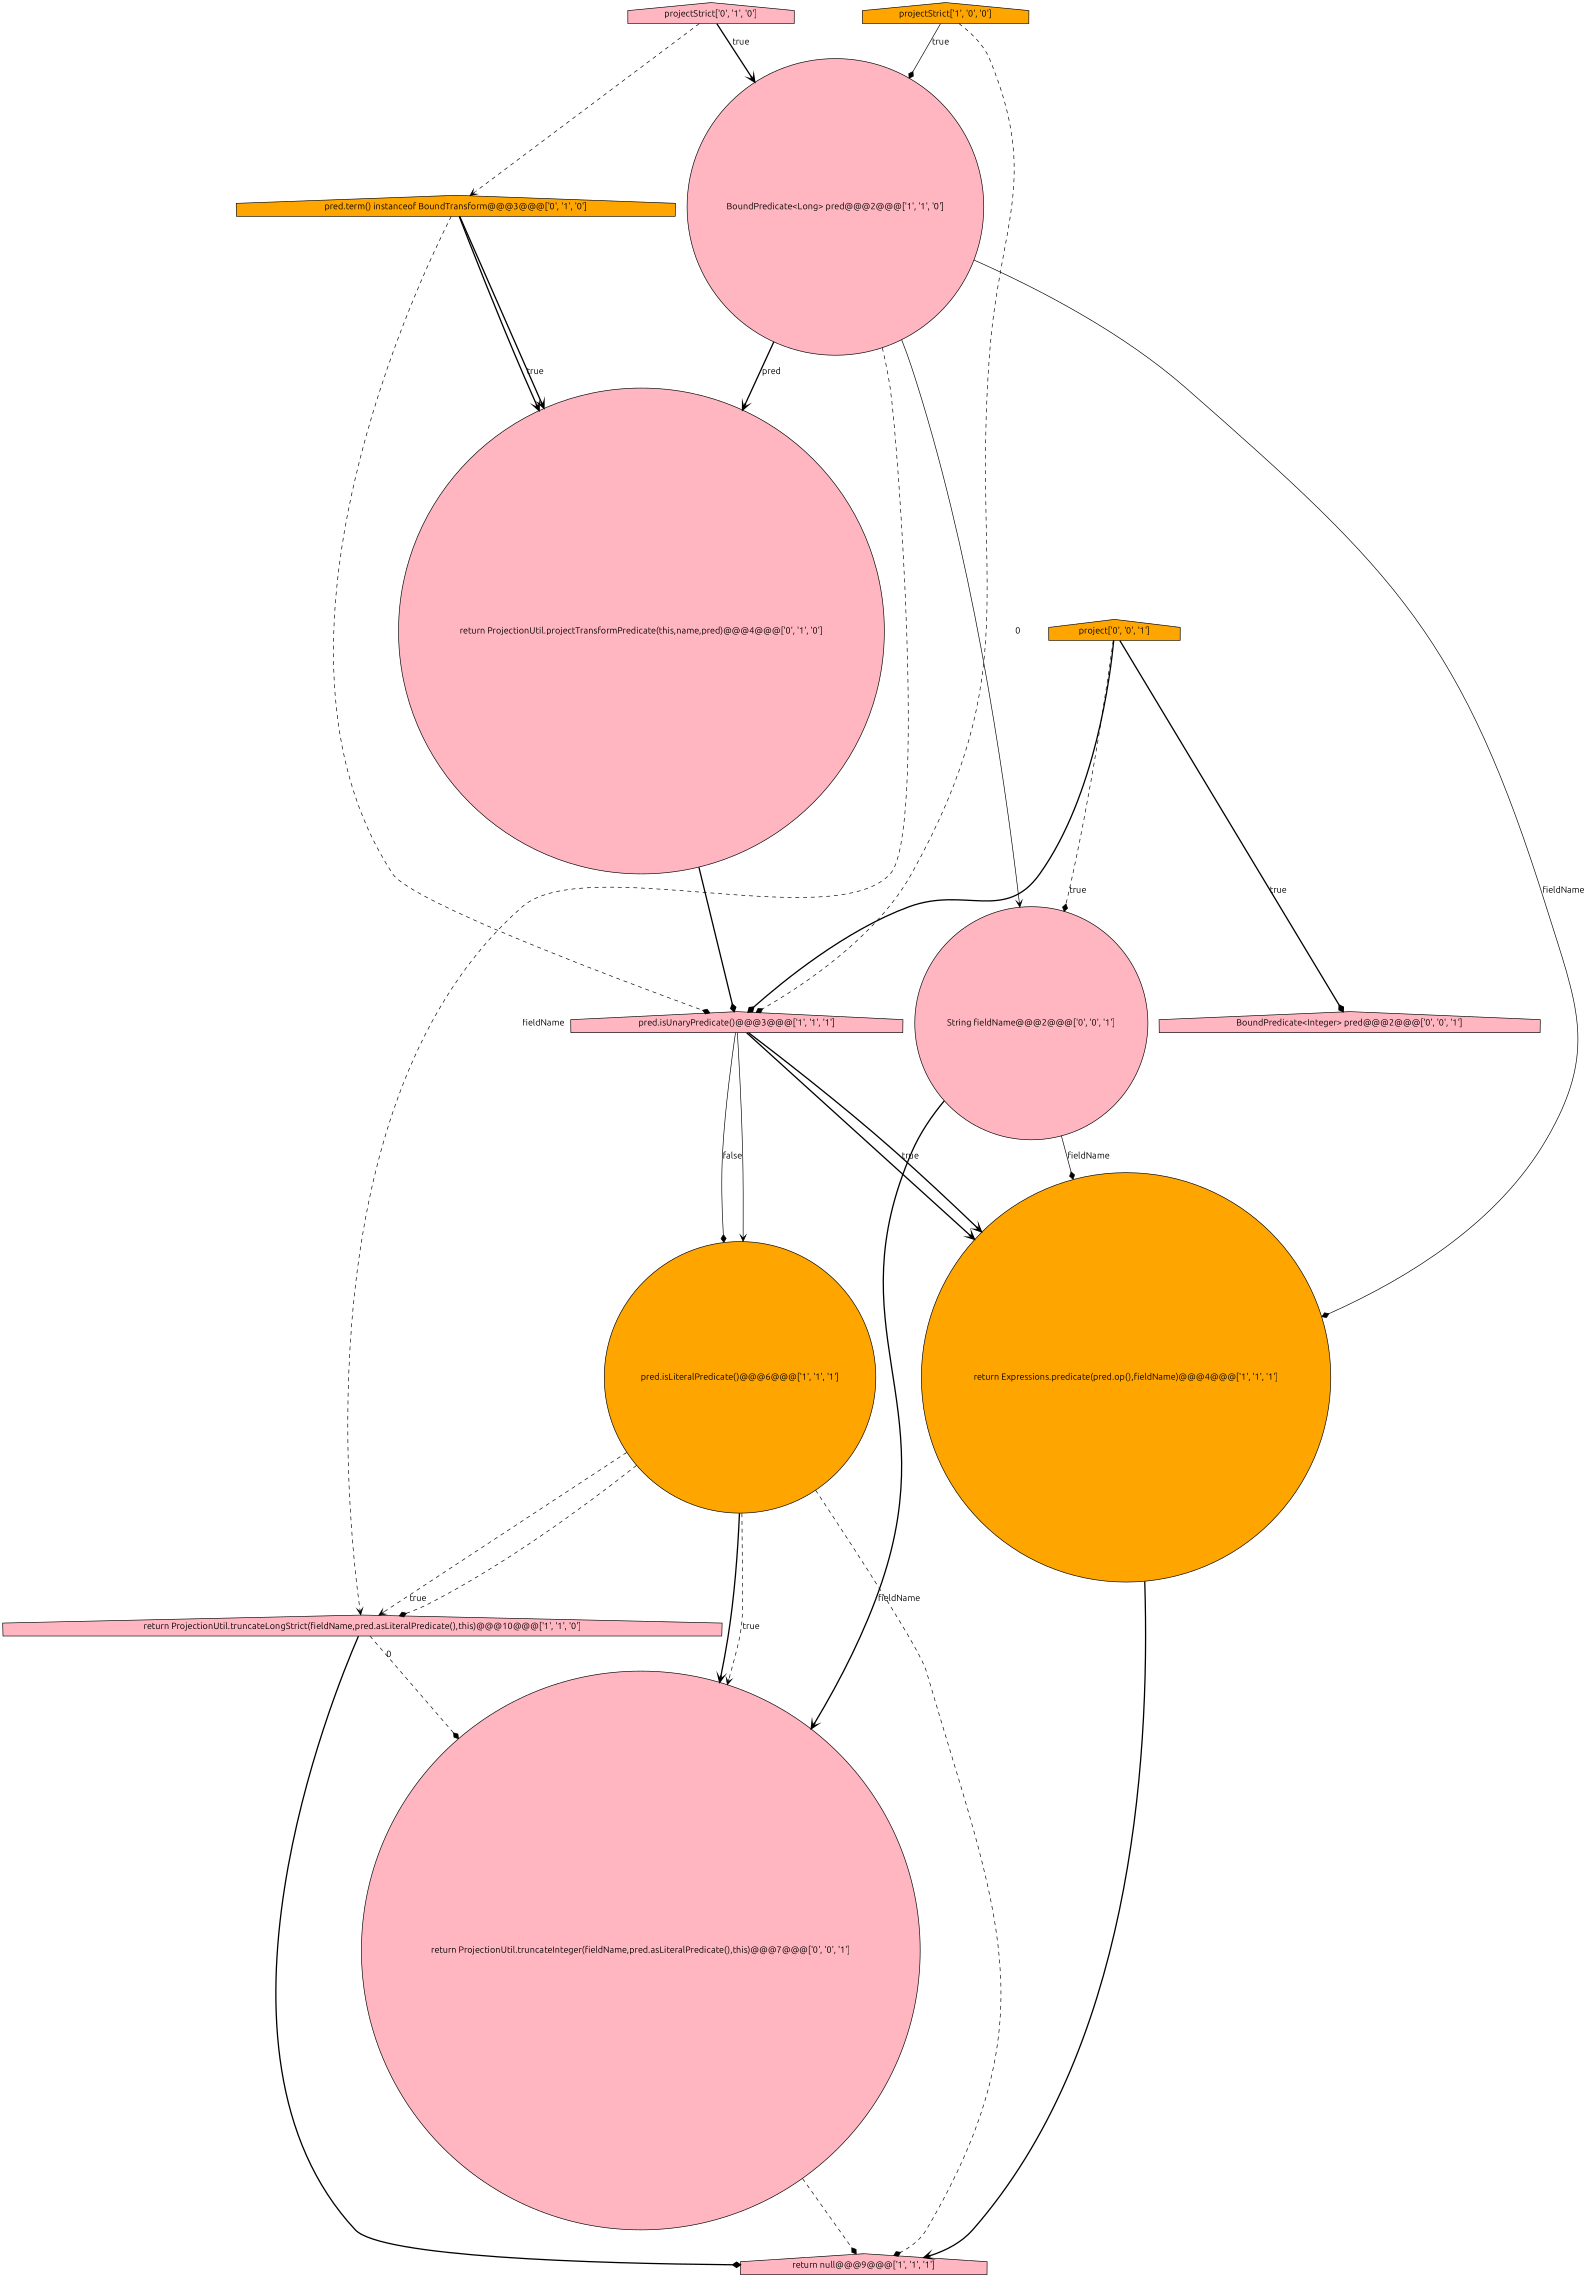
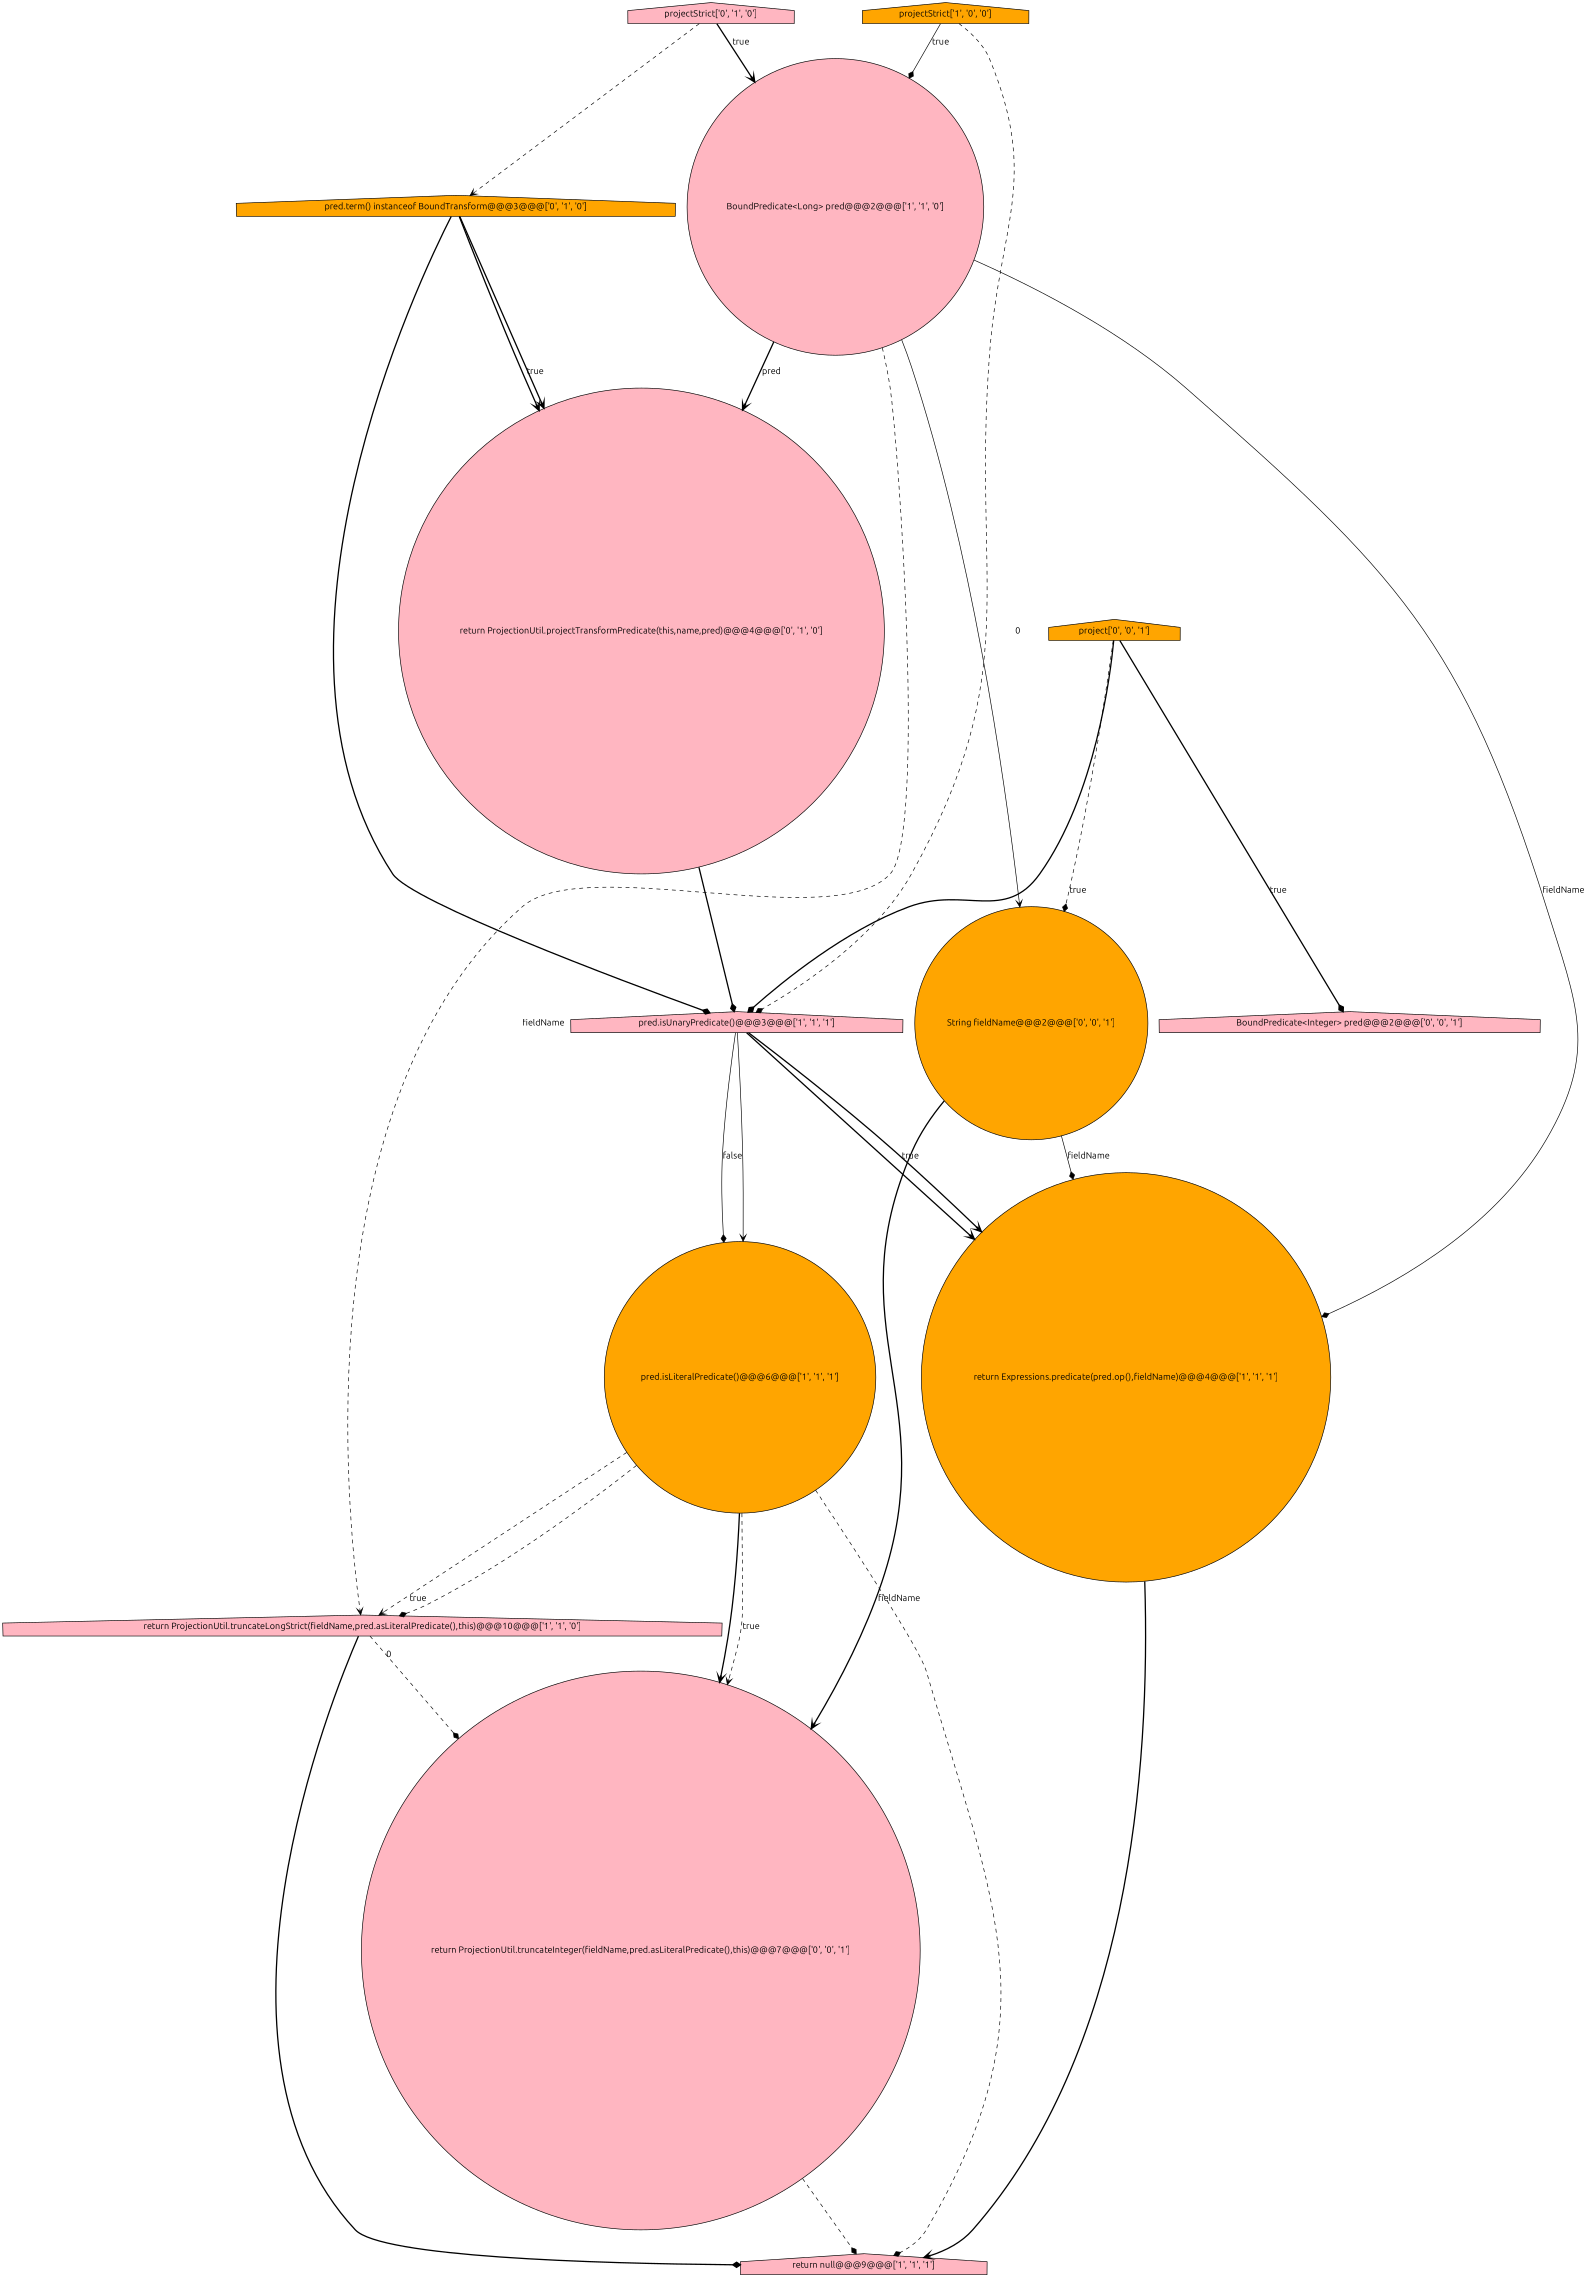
edge "pred.term() instanceof BoundTransform@@@3@@@['0', '1', '0']" -> "pred.isUnaryPredicate()@@@3@@@['1', '1', '1']": style dashed -> bold
node "String fieldName@@@2@@@['0', '0', '1']": fillcolor lightpink -> orange
